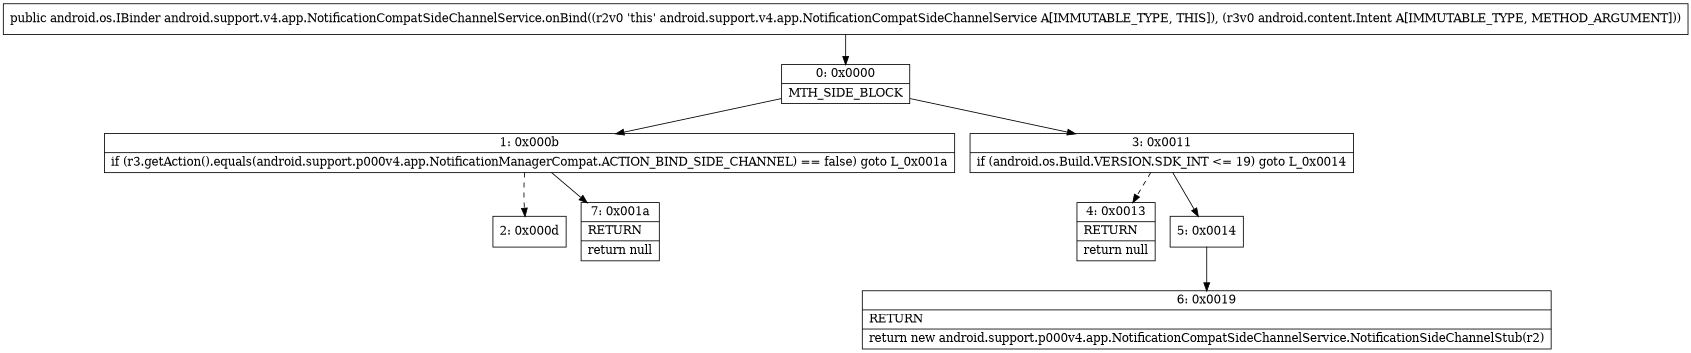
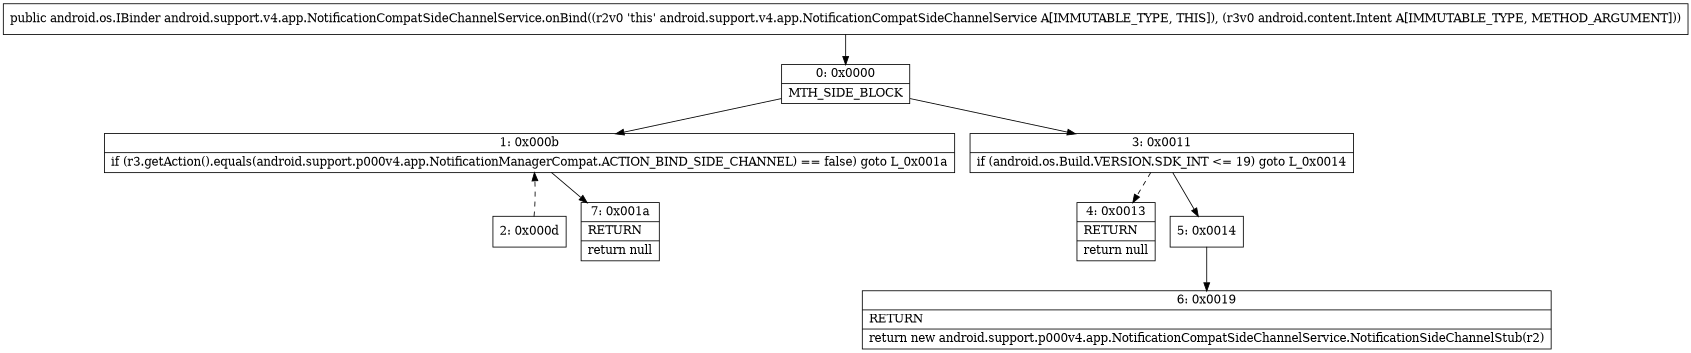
edge "1: 0x000b" -> "2: 0x000d": reversed
